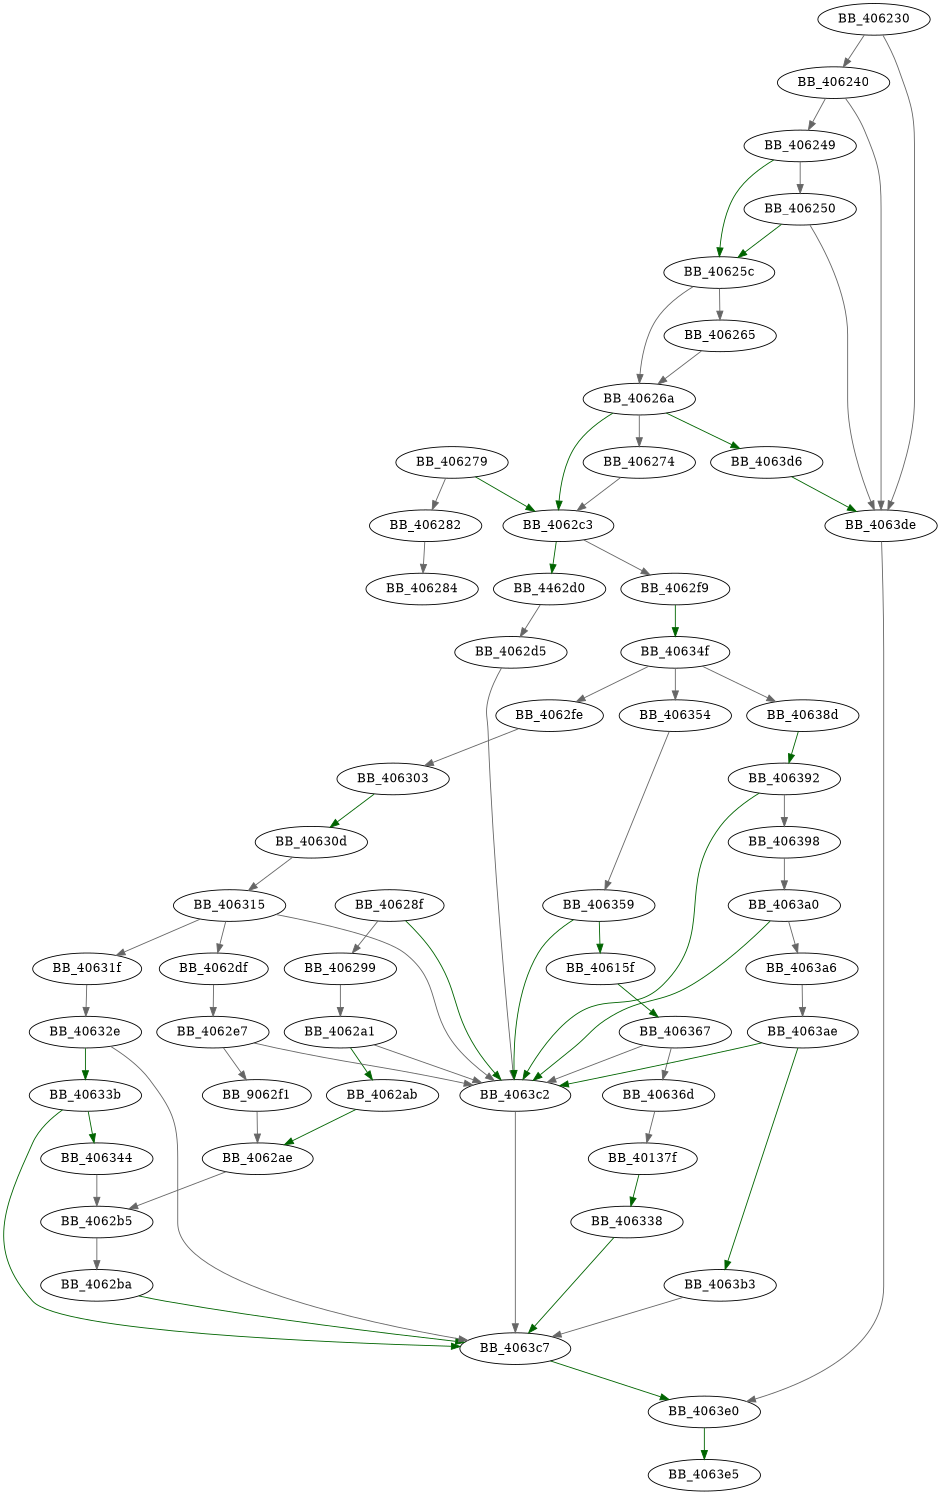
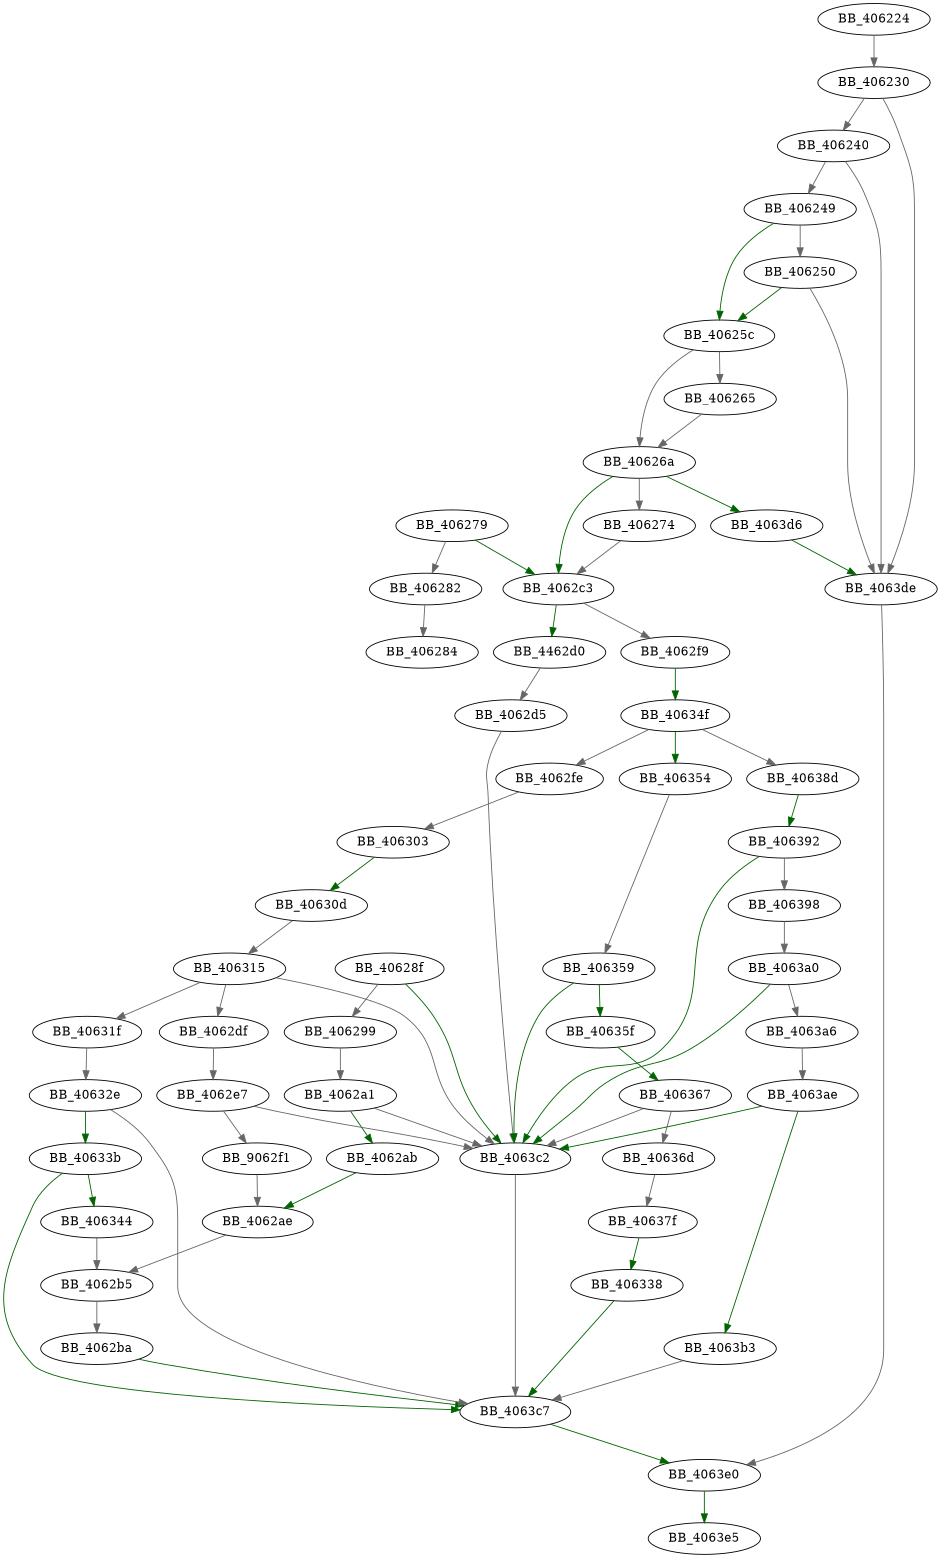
node "BB_406224": added
edge "BB_40634f" -> "BB_406354": color gray40 -> darkgreen
node "BB_40615f": label "BB_40615f" -> "BB_40635f"
node "BB_40137f": label "BB_40137f" -> "BB_40637f"
